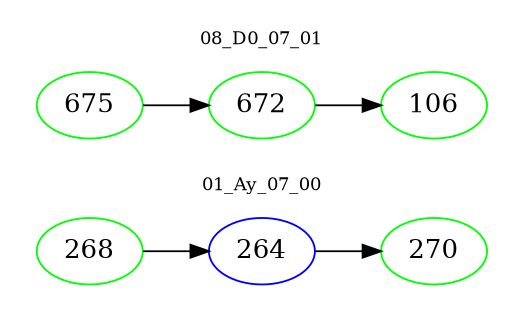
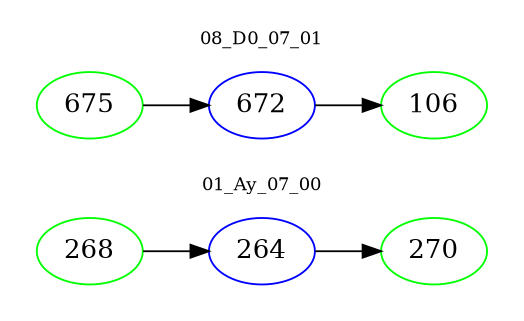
node "672": color green -> blue
